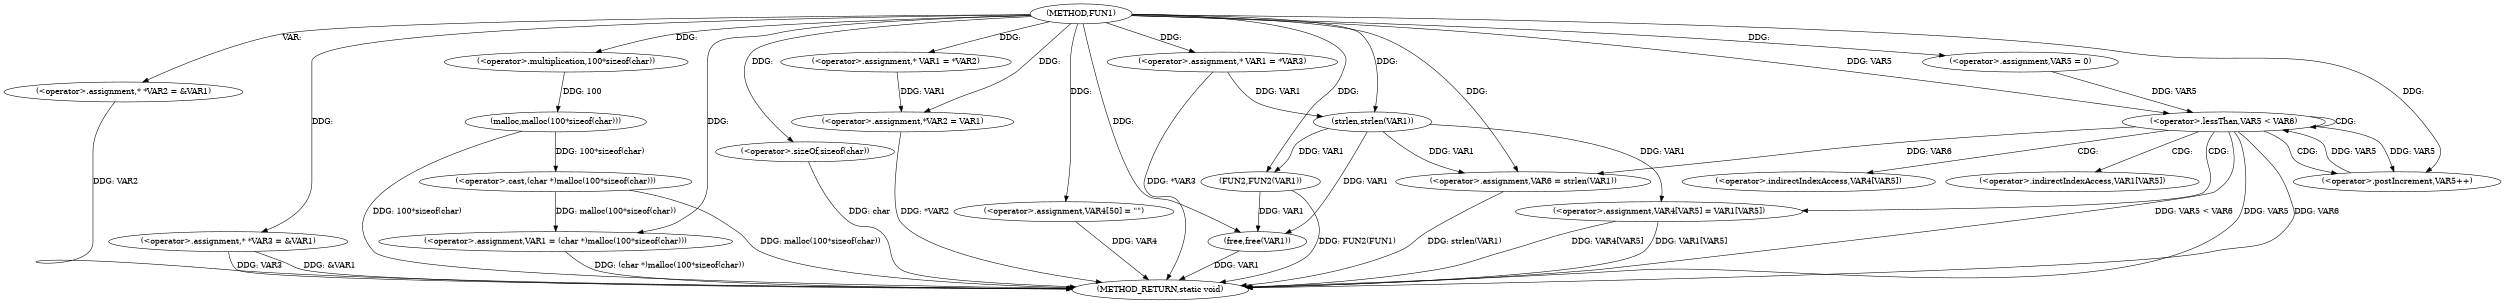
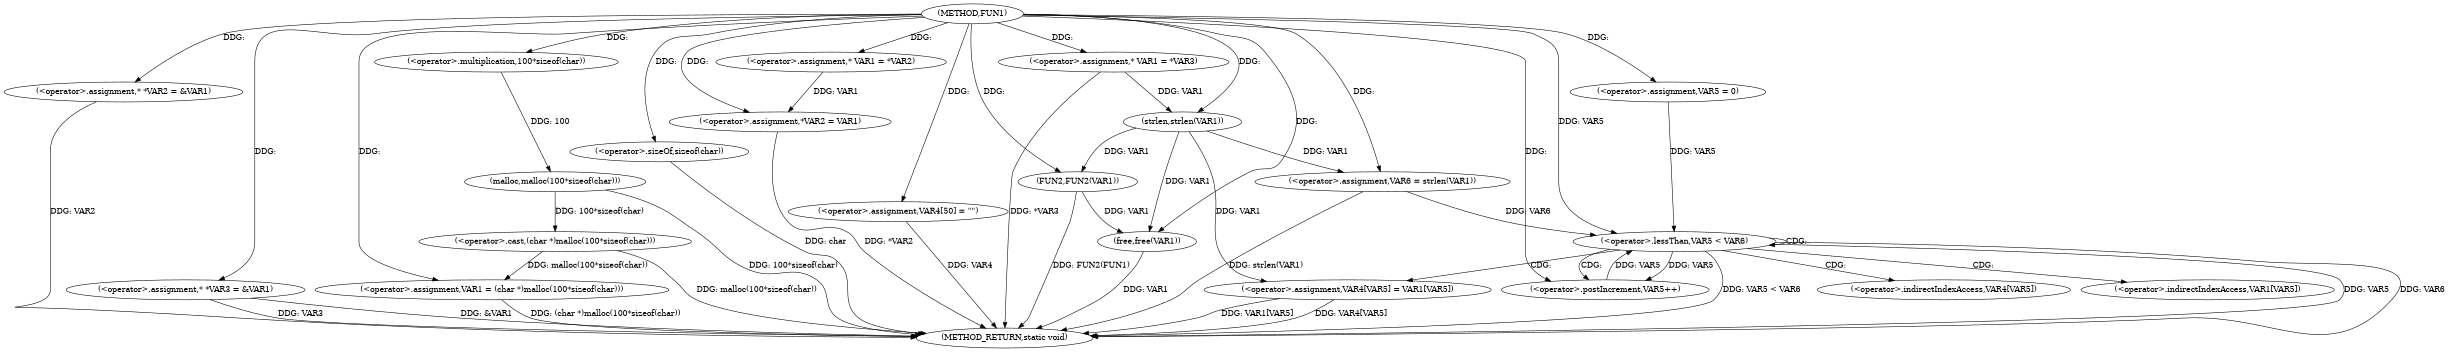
edge "(METHOD,FUN1)" -> "(<operator>.assignment,* *VAR2 = &VAR1)": label "VAR: " -> "DDG: "
edge "(<operator>.lessThan,VAR5 < VAR6)" -> "(<operator>.assignment,VAR6 = strlen(VAR1))": reversed
